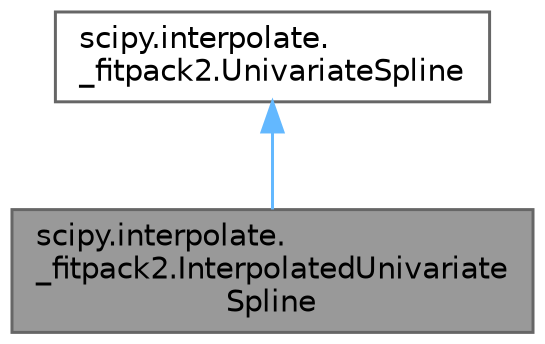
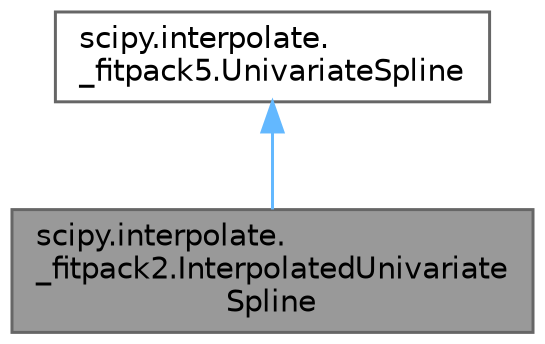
node "scipy.interpolate. _fitpack2.UnivariateSpline": label "scipy.interpolate. _fitpack2.UnivariateSpline" -> "scipy.interpolate. _fitpack5.UnivariateSpline"
